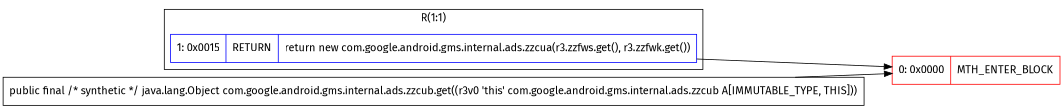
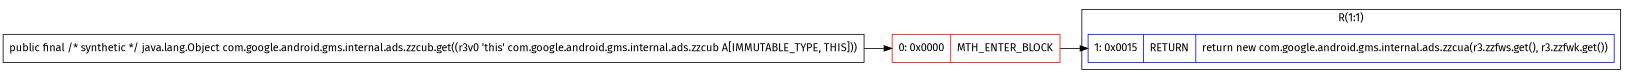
edge "1: 0x0015" -> "0: 0x0000": reversed
